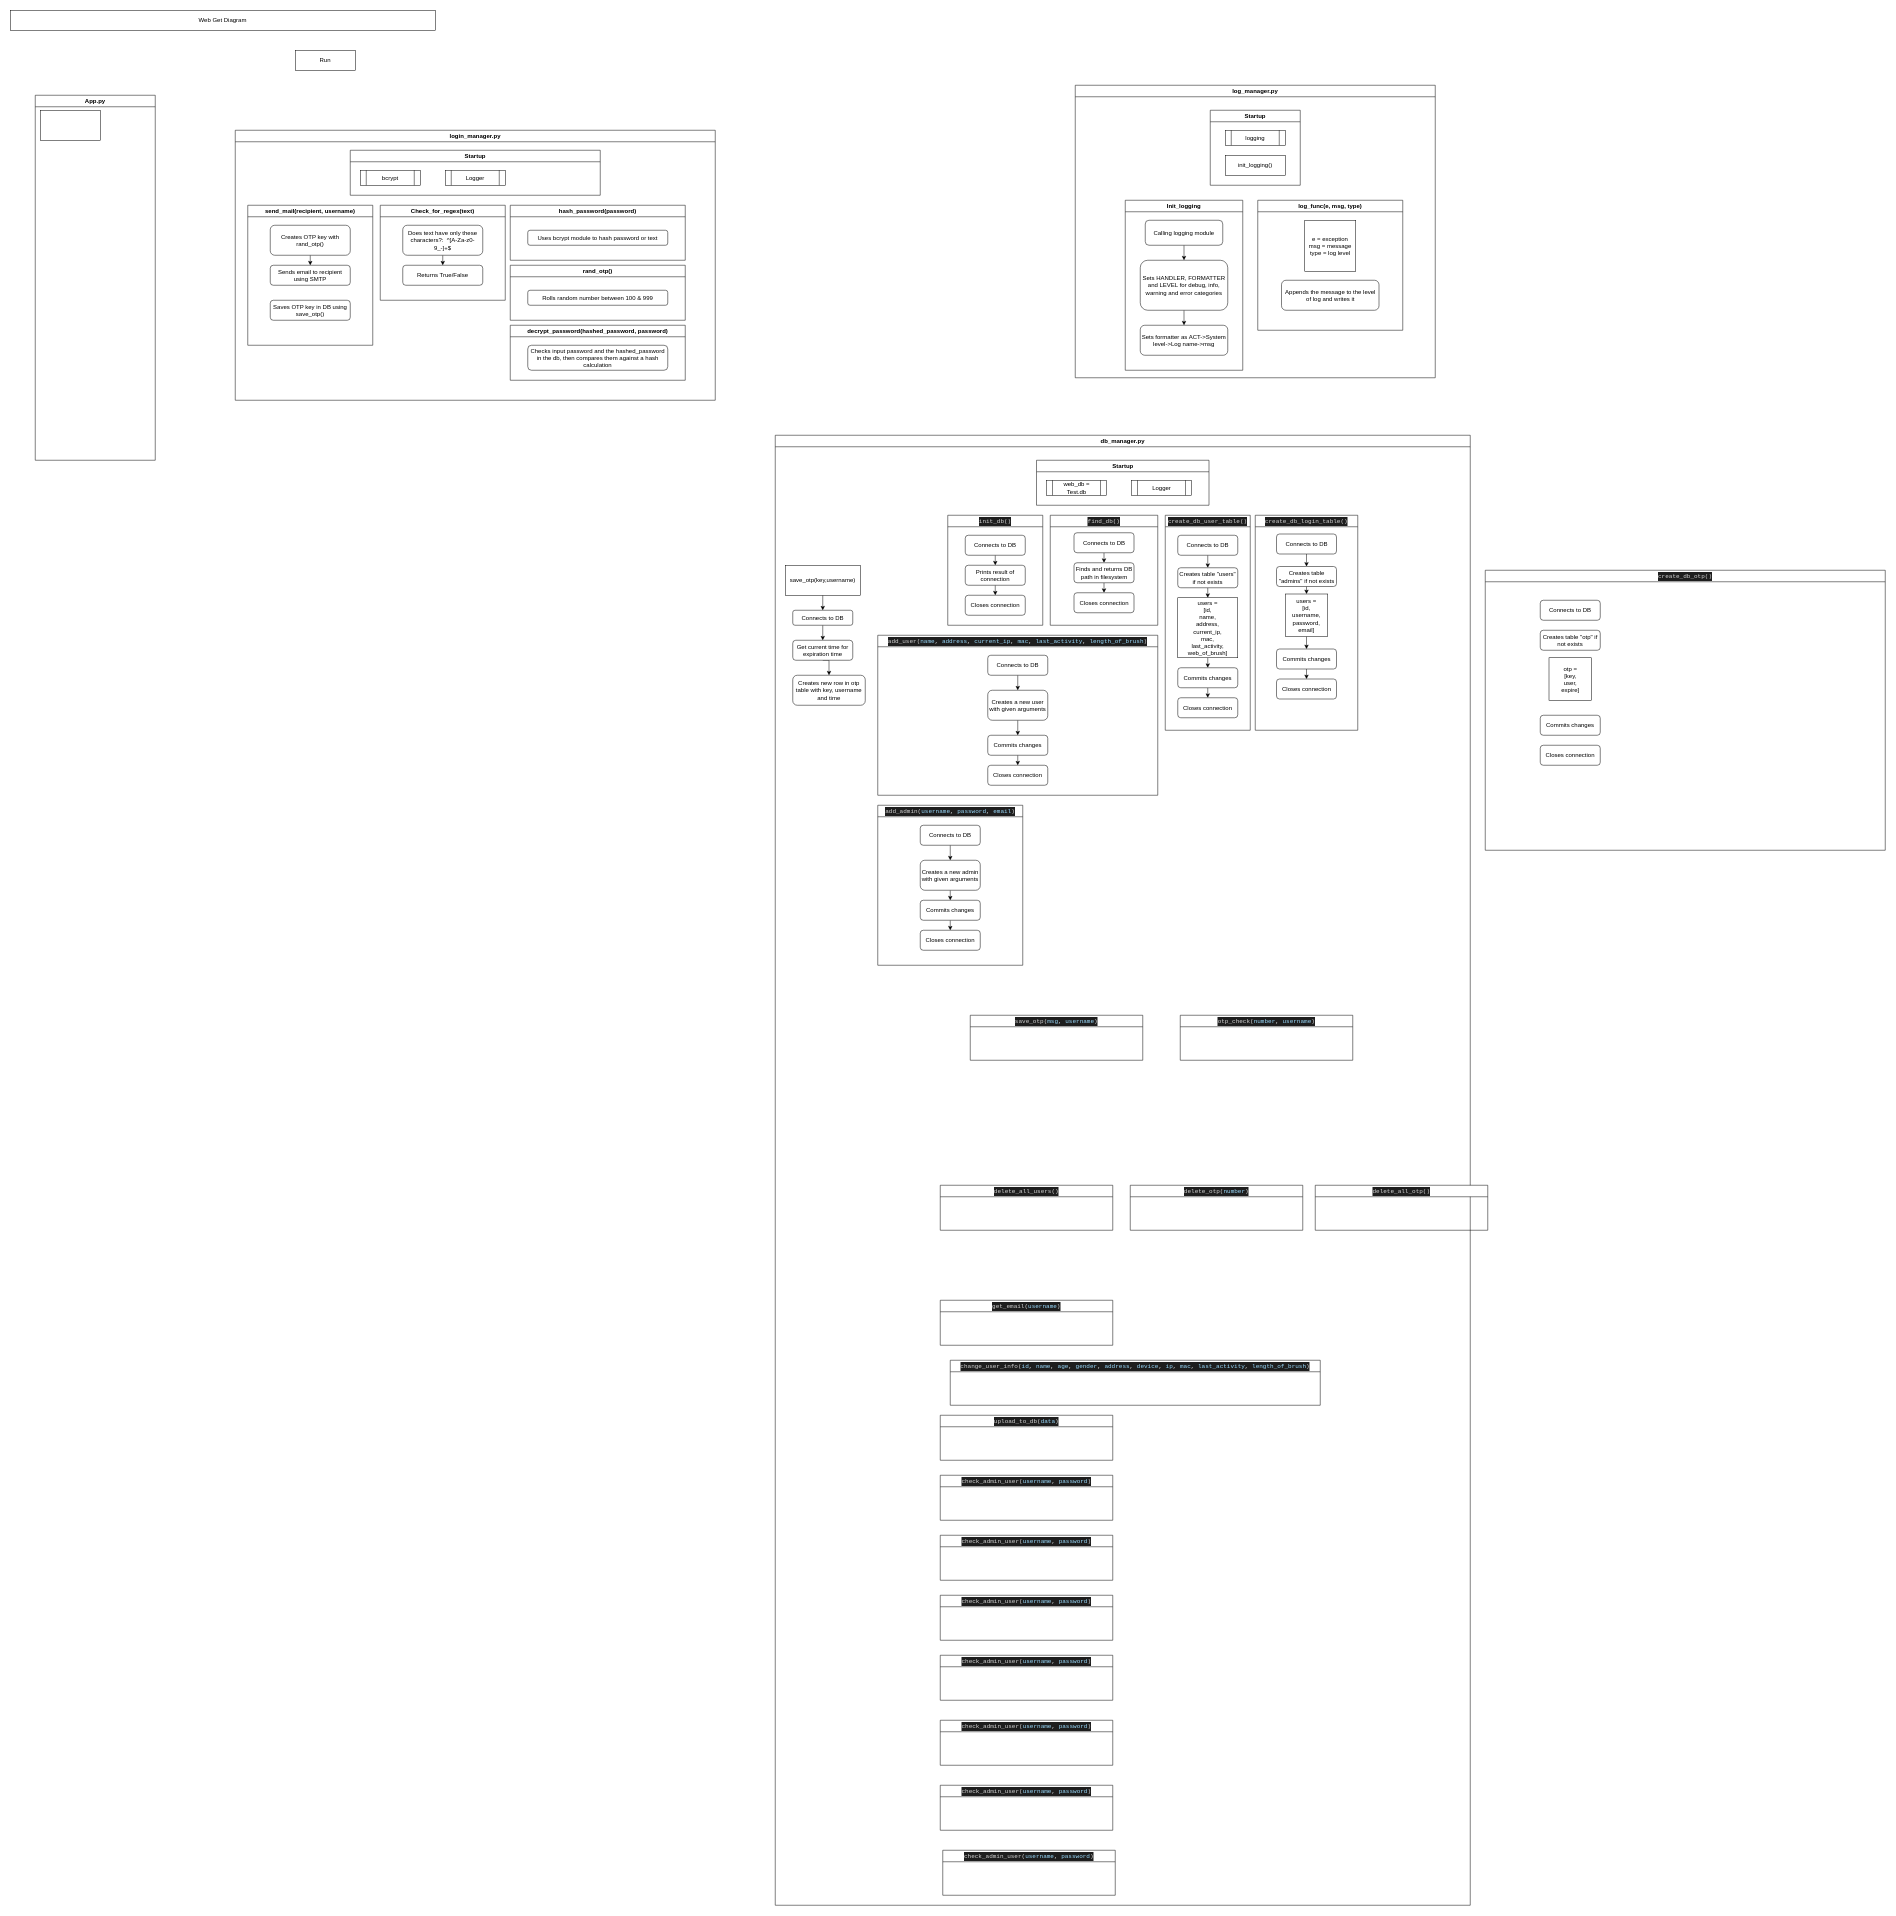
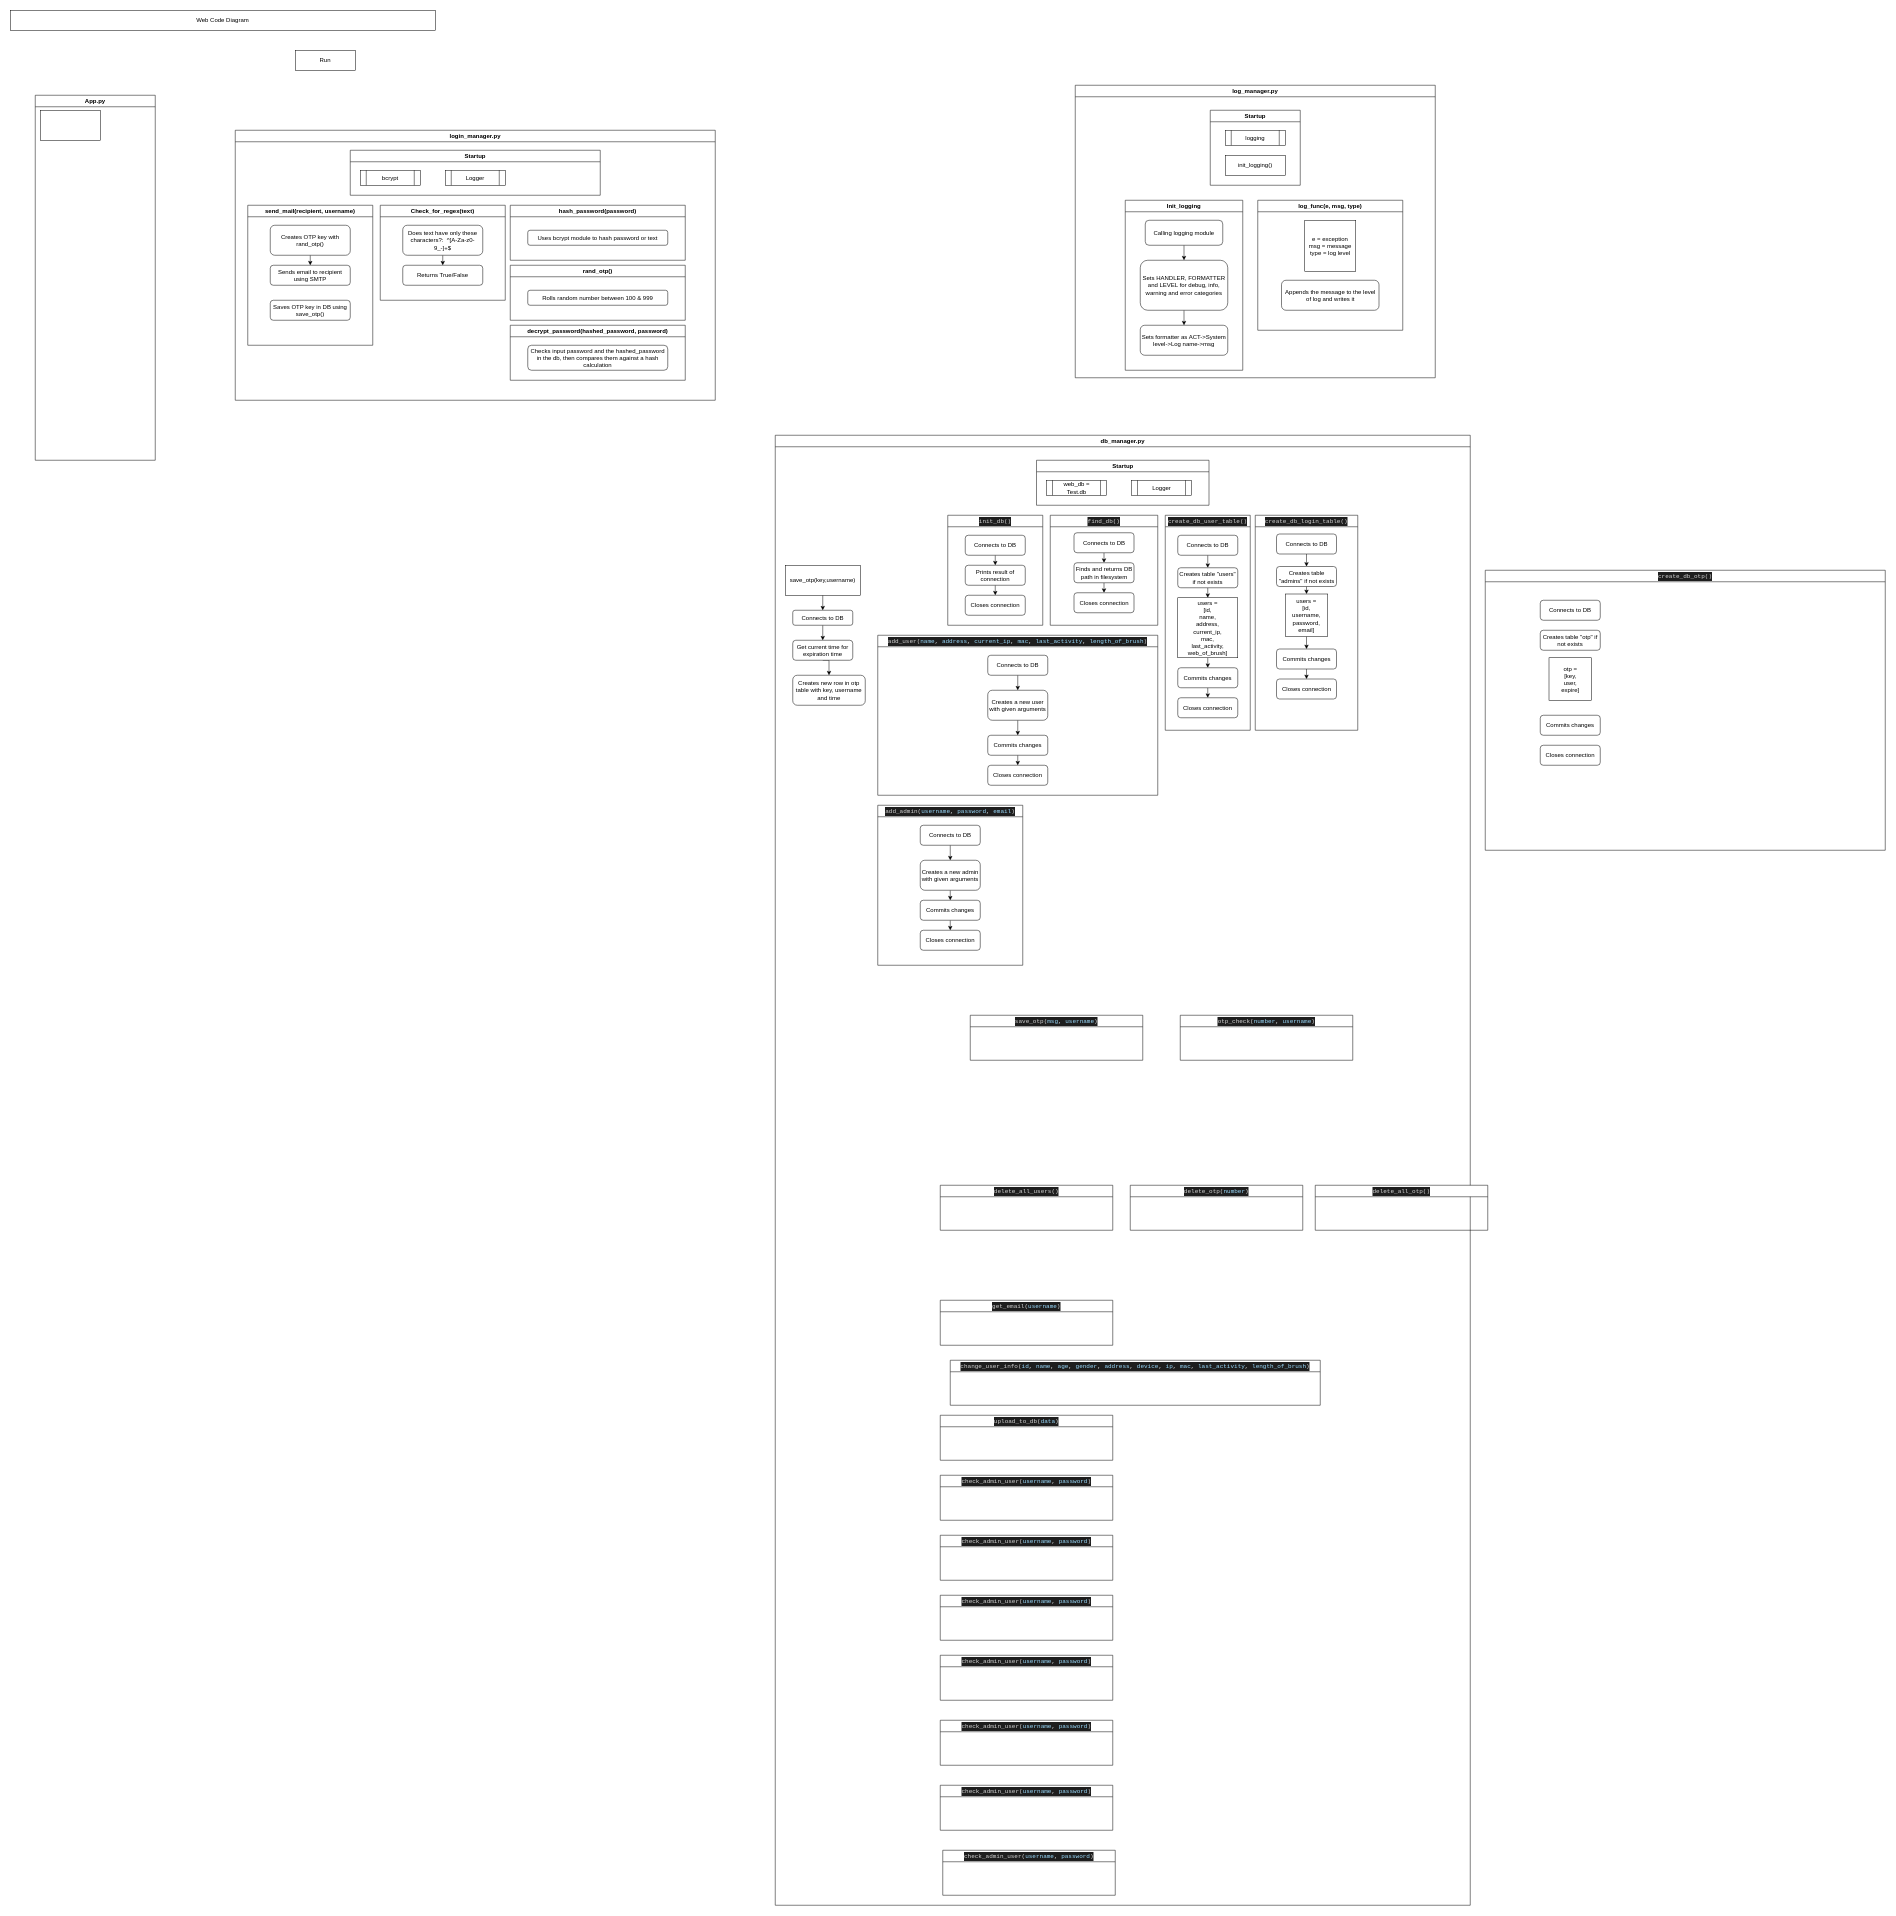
node "Web Get Diagram": label "Web Get Diagram" -> "Web Code Diagram"
